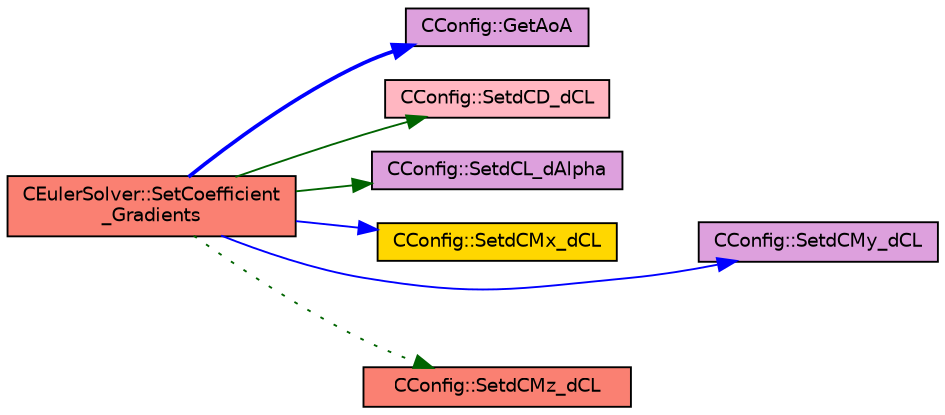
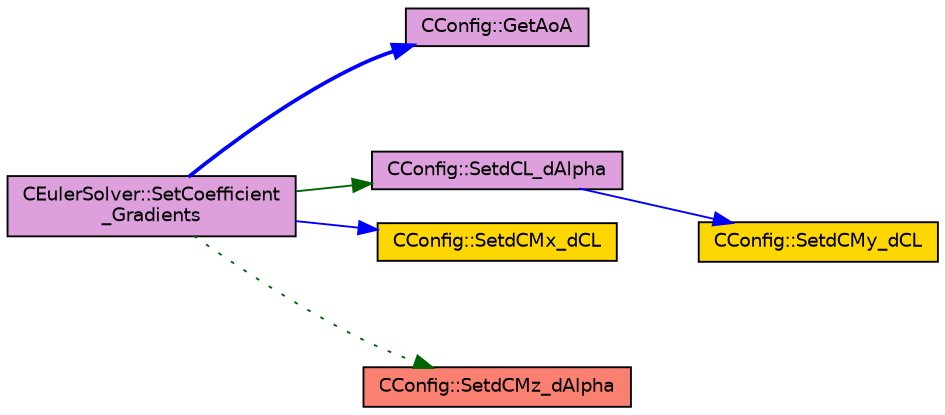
node "CConfig::SetdCD_dCL": removed
node "CEulerSolver::SetCoefficient _Gradients": fillcolor salmon -> plum
node "CConfig::SetdCMy_dCL": fillcolor plum -> gold
edge "CEulerSolver::SetCoefficient _Gradients" -> "CConfig::SetdCMy_dCL": now "CConfig::SetdCL_dAlpha" -> "CConfig::SetdCMy_dCL"
node "CConfig::SetdCMz_dCL": label "CConfig::SetdCMz_dCL" -> "CConfig::SetdCMz_dAlpha"
